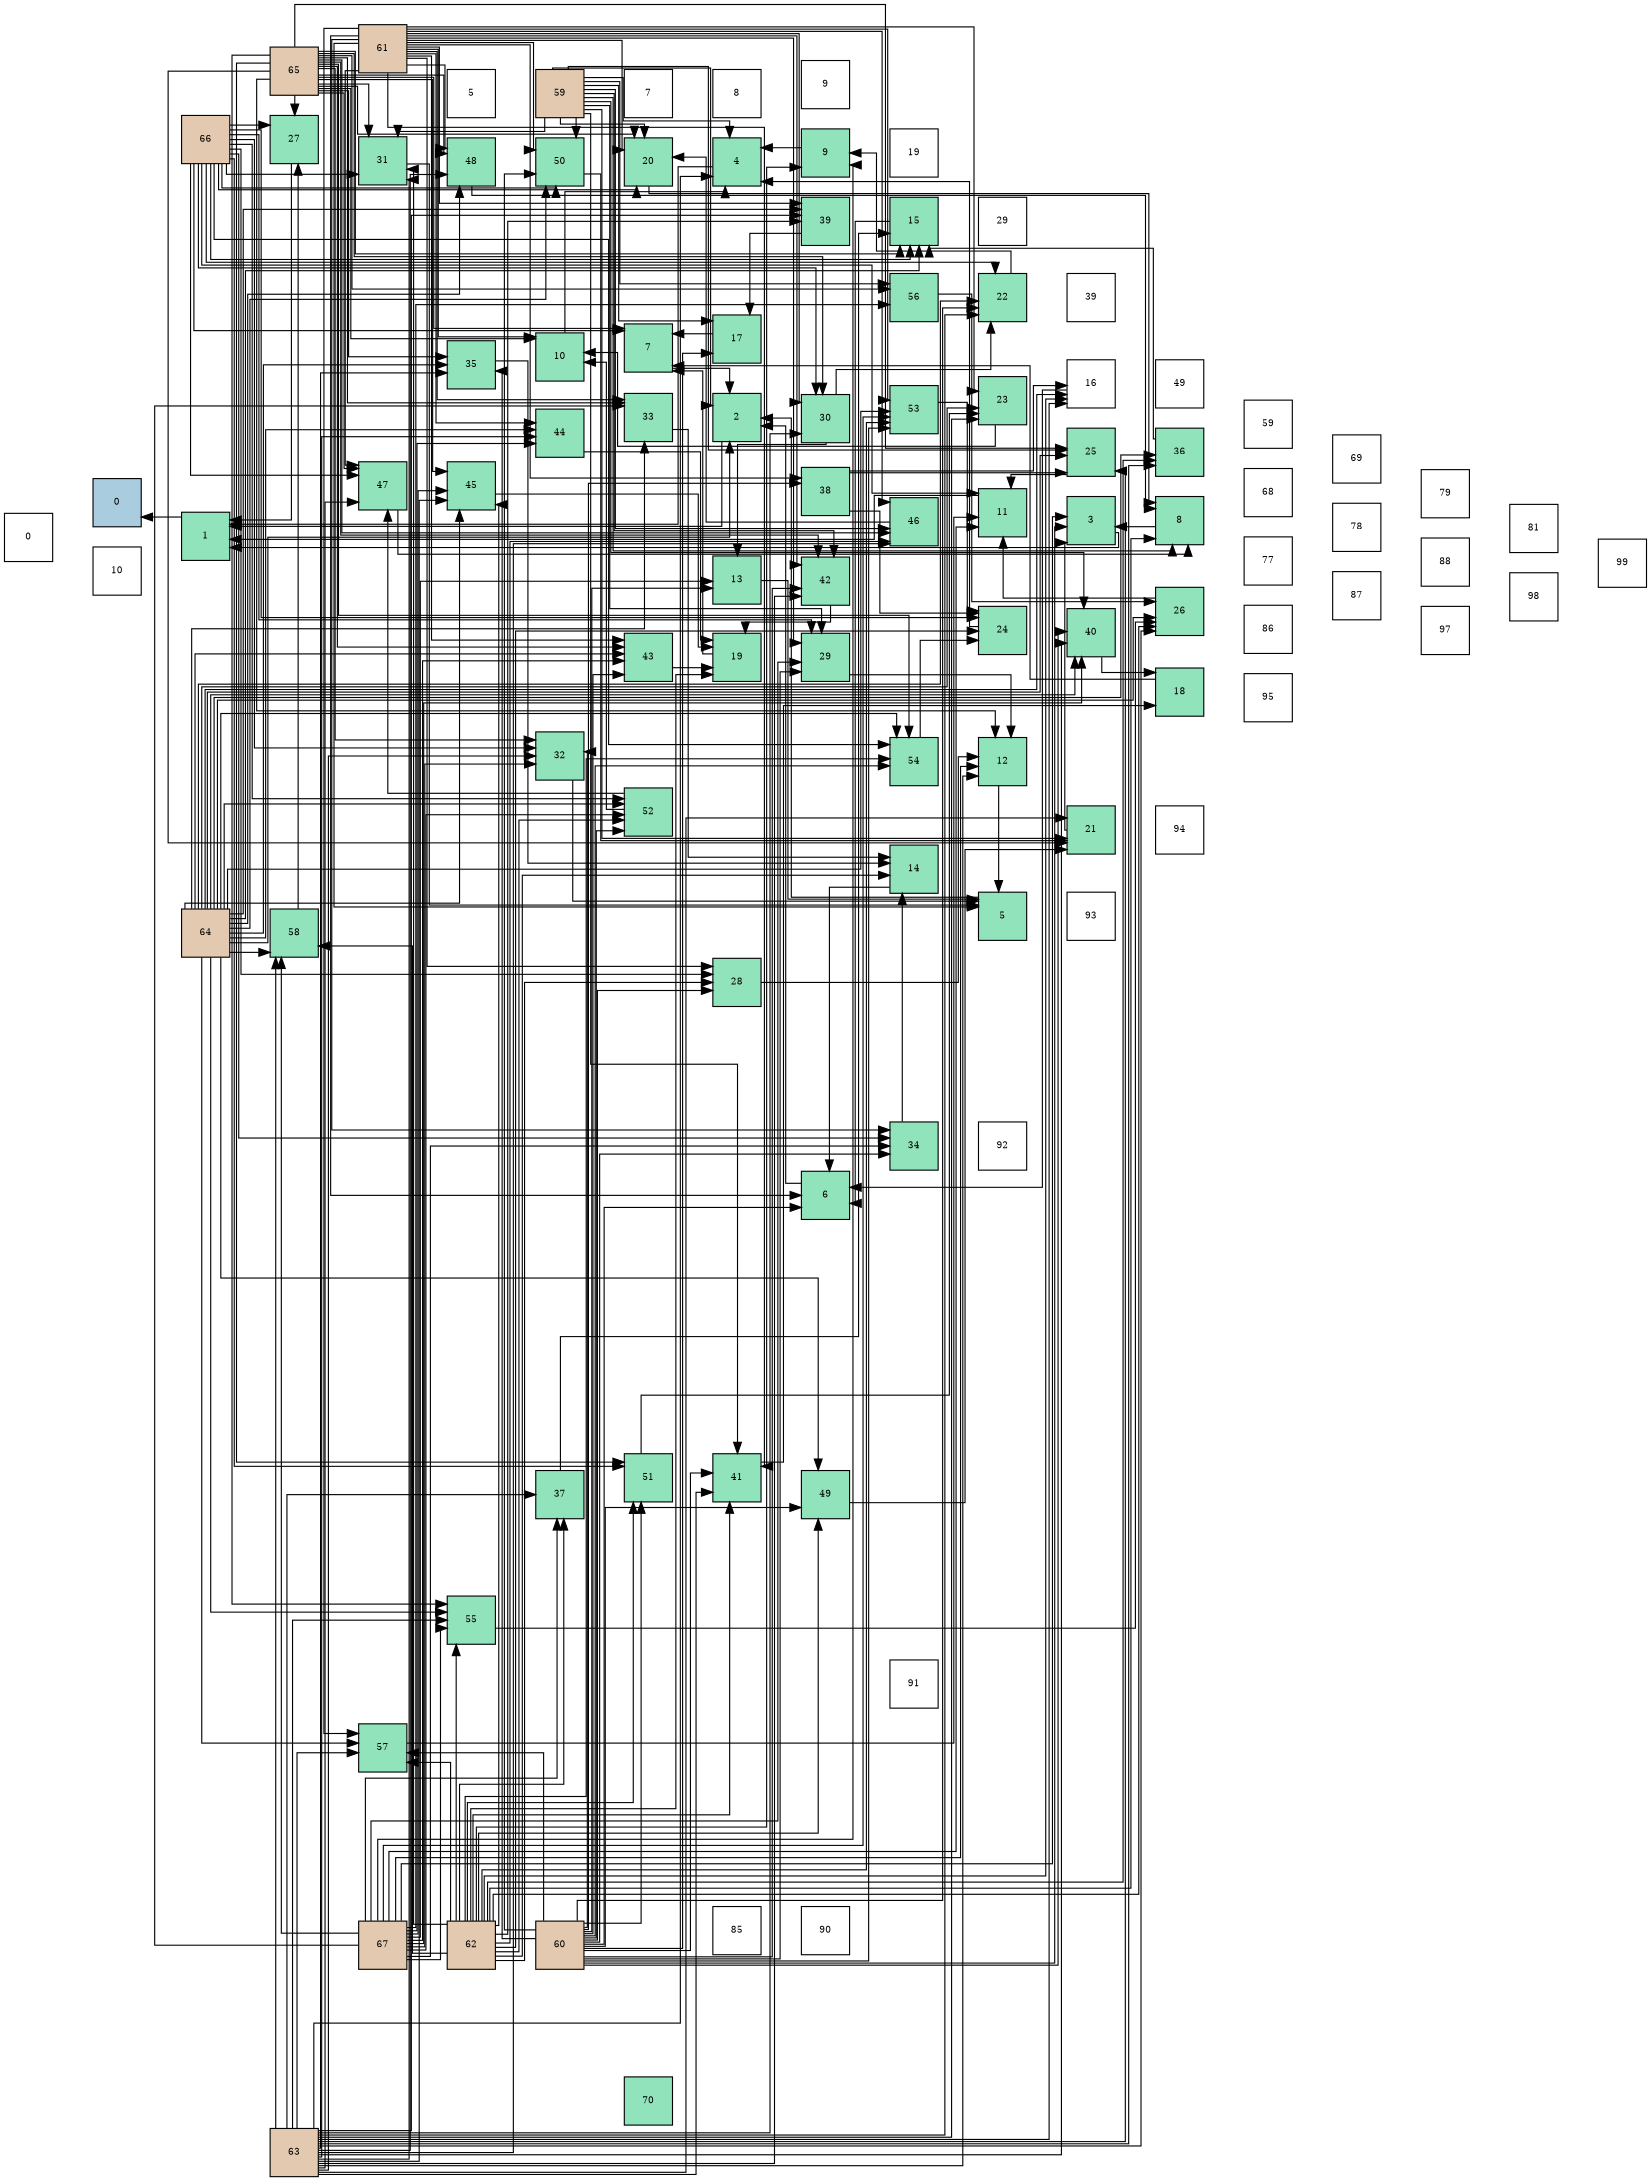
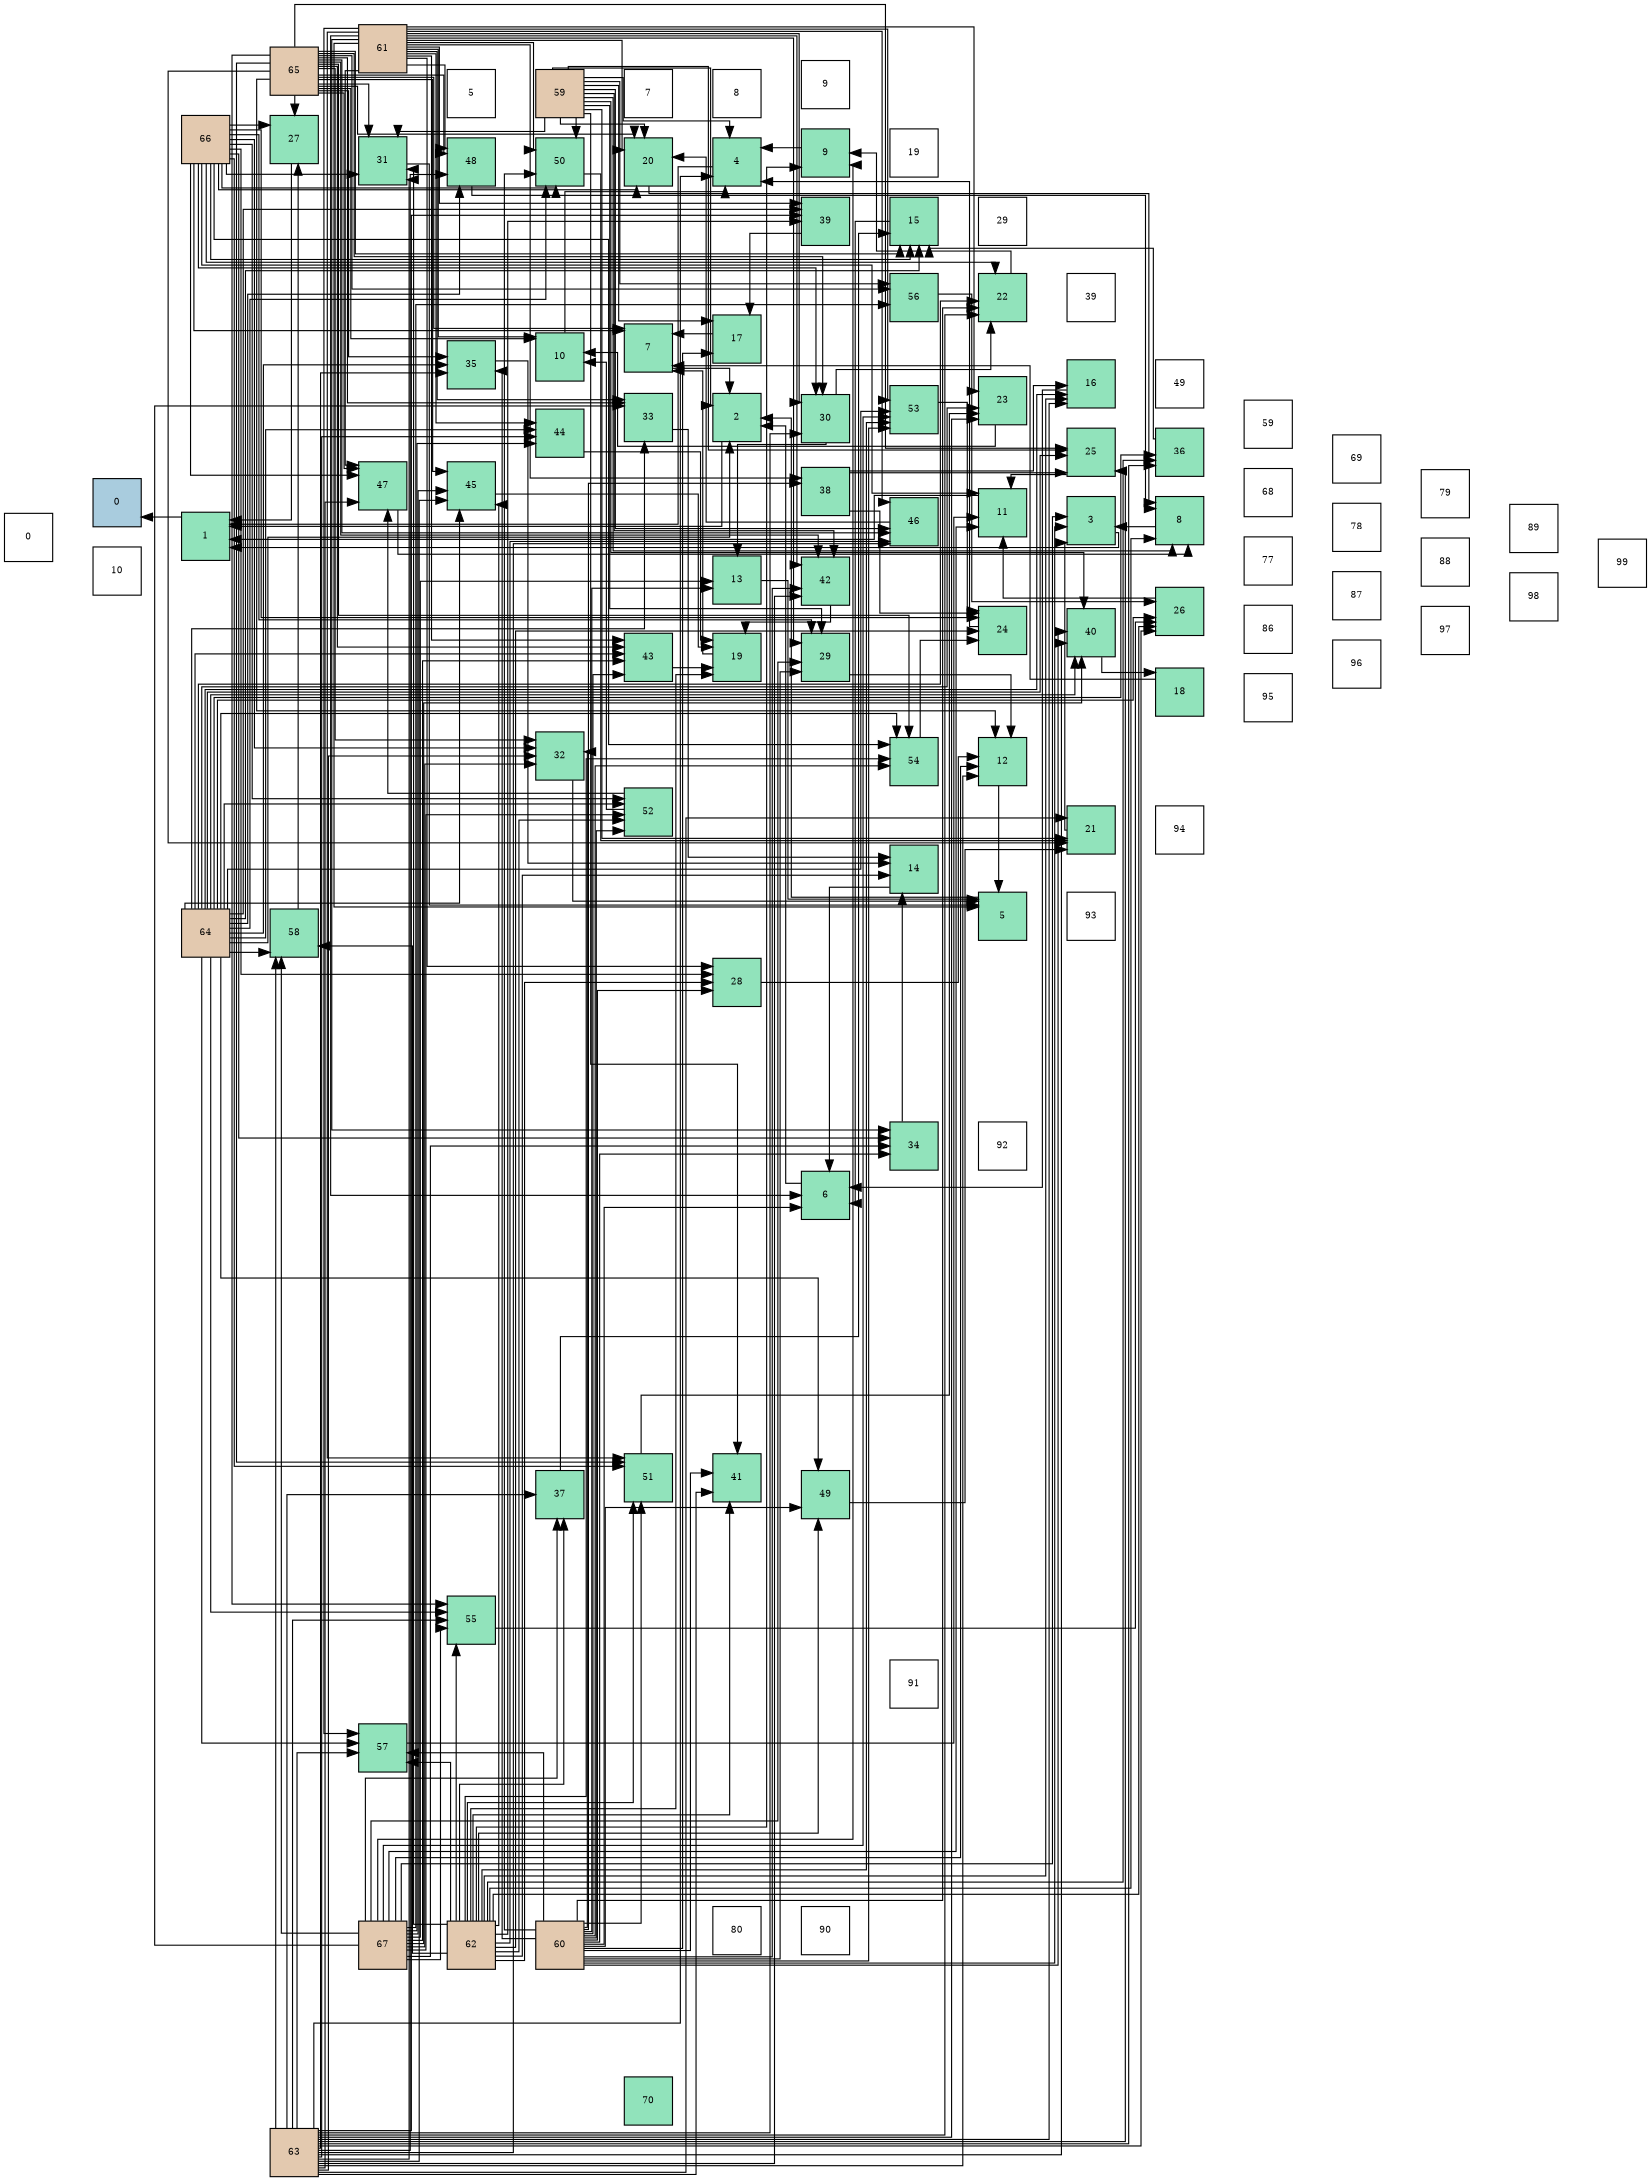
edge "61" -> "41": now "61" -> "51"
node "16": fillcolor #ffffff -> #91e3bb
node "81": label "81" -> "89"
node "96": added
edge "41" -> "18": removed
node "85": label "85" -> "80"
